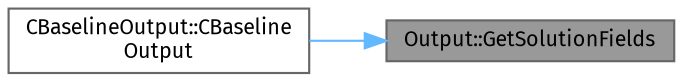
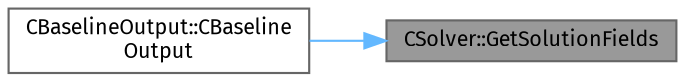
node "Output::GetSolutionFields": label "Output::GetSolutionFields" -> "CSolver::GetSolutionFields"
